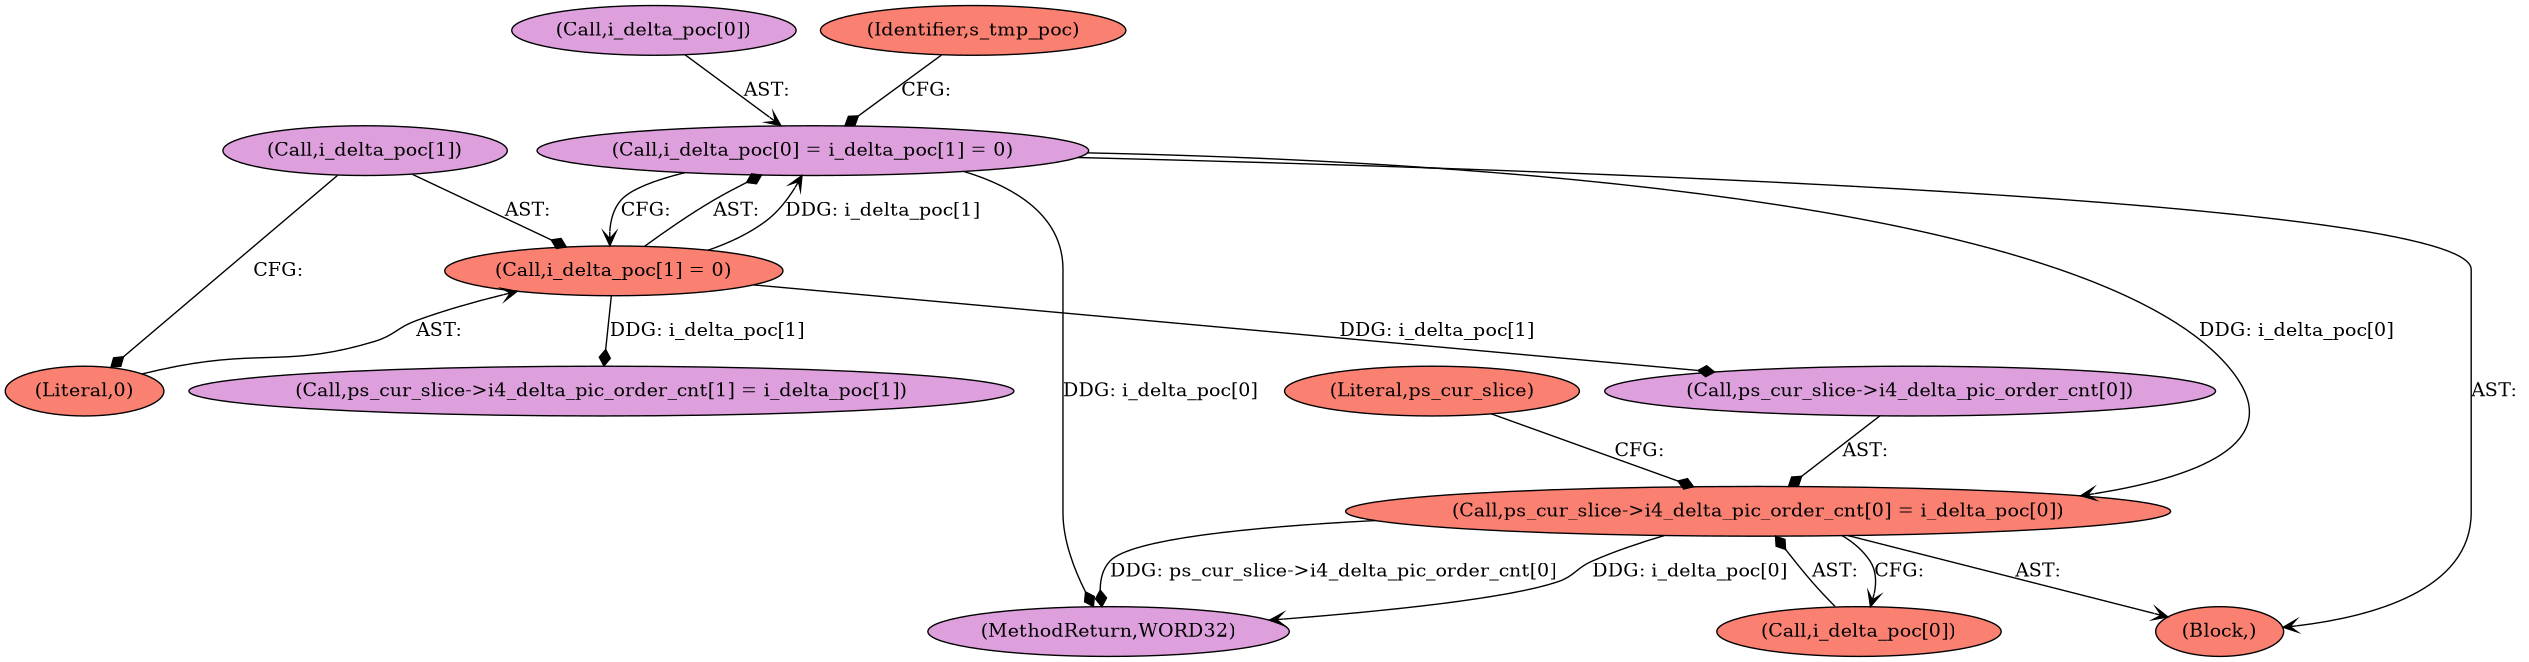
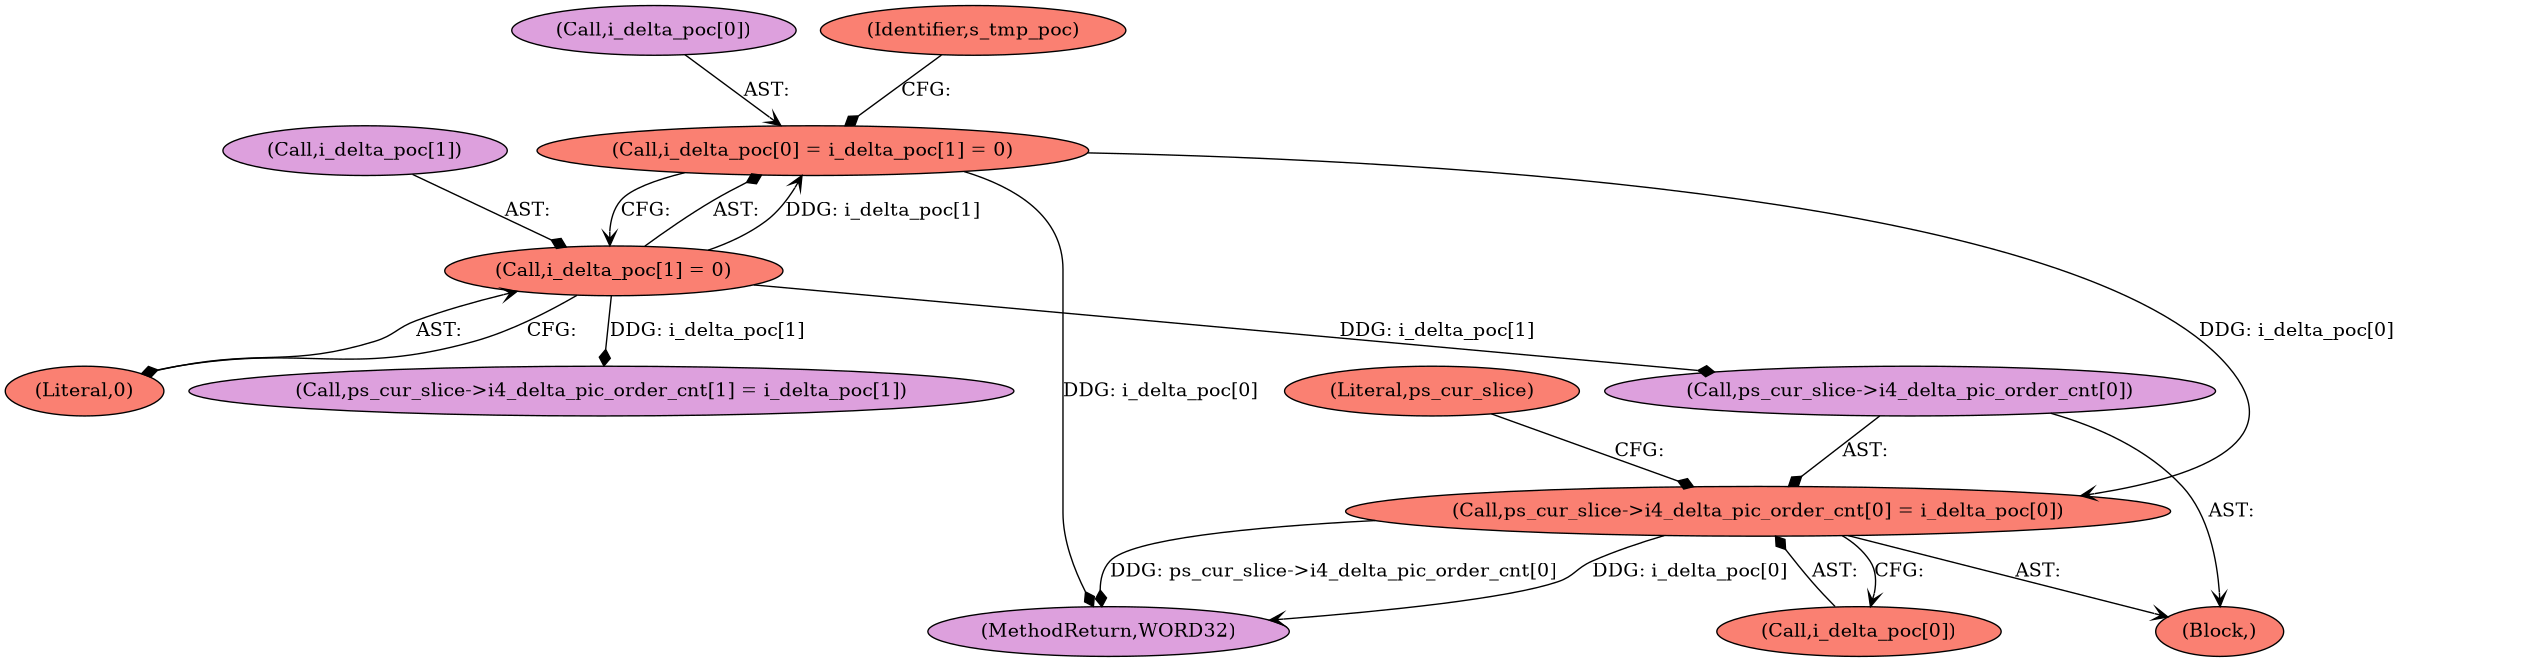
node "(Call,i_delta_poc[0] = i_delta_poc[1] = 0)": fillcolor plum -> salmon
edge "(Call,i_delta_poc[0] = i_delta_poc[1] = 0)" -> "(Block,)": now "(Call,ps_cur_slice->i4_delta_pic_order_cnt[0])" -> "(Block,)"
edge "(Call,i_delta_poc[1])" -> "(Literal,0)": now "(Call,i_delta_poc[1] = 0)" -> "(Literal,0)"
